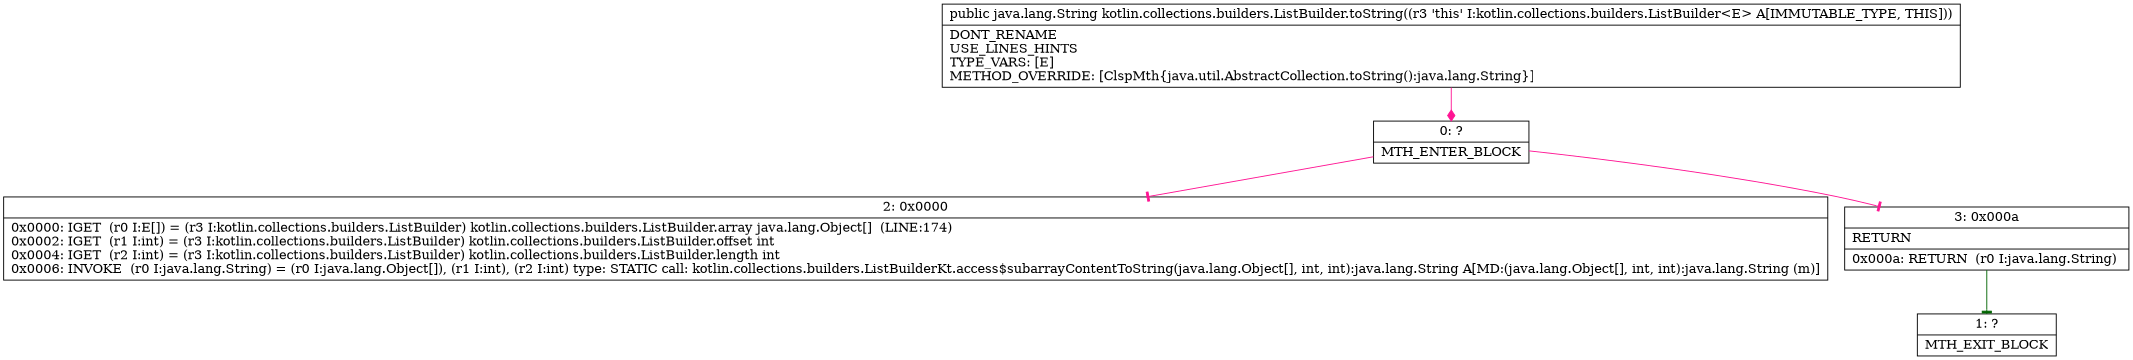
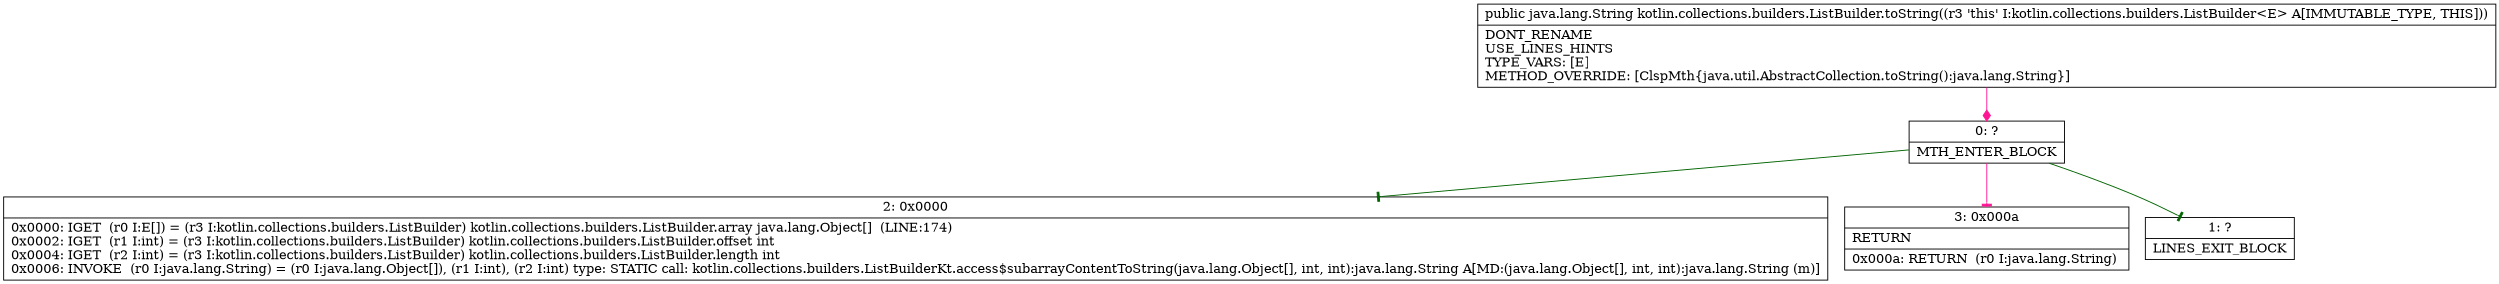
edge "0: ?" -> "2: 0x0000": color deeppink -> darkgreen
edge "3: 0x000a" -> "1: ?": now "0: ?" -> "1: ?"
node "1: ?": text "MTH_EXIT_BLOCK" -> "LINES_EXIT_BLOCK"
